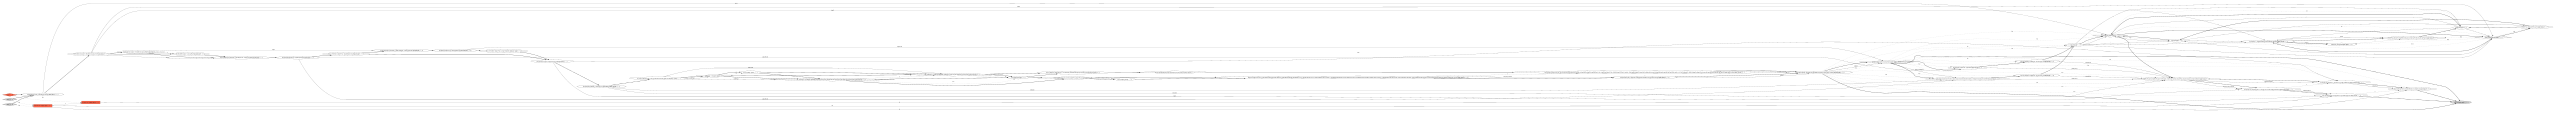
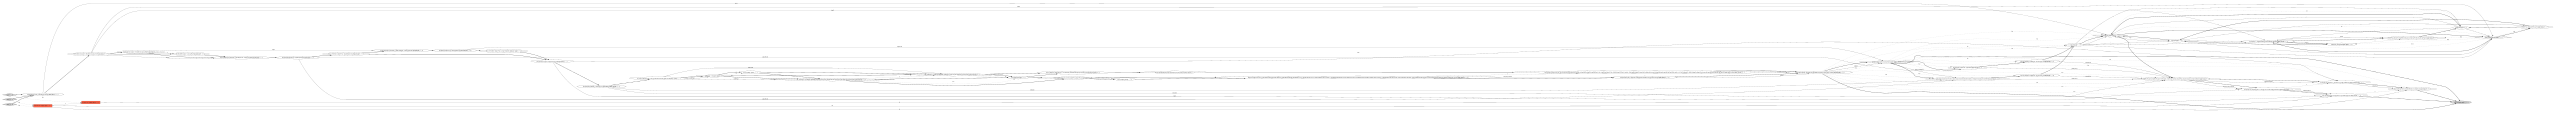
edge "compenProjs.add(shifted)@@@51@@@['1', '1', '0']" -> "i++@@@45@@@['1', '1', '0']": style dotted -> bold
node "apply['0', '1', '0']": fillcolor tomato -> lightgray
